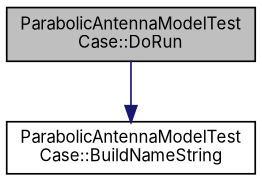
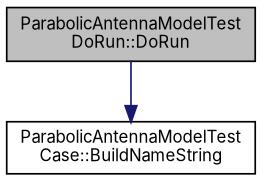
node "ParabolicAntennaModelTest Case::DoRun": label "ParabolicAntennaModelTest Case::DoRun" -> "ParabolicAntennaModelTest DoRun::DoRun"
